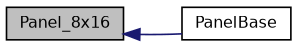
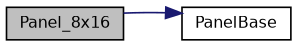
edge "PanelBase" -> "Panel_8x16": reversed
